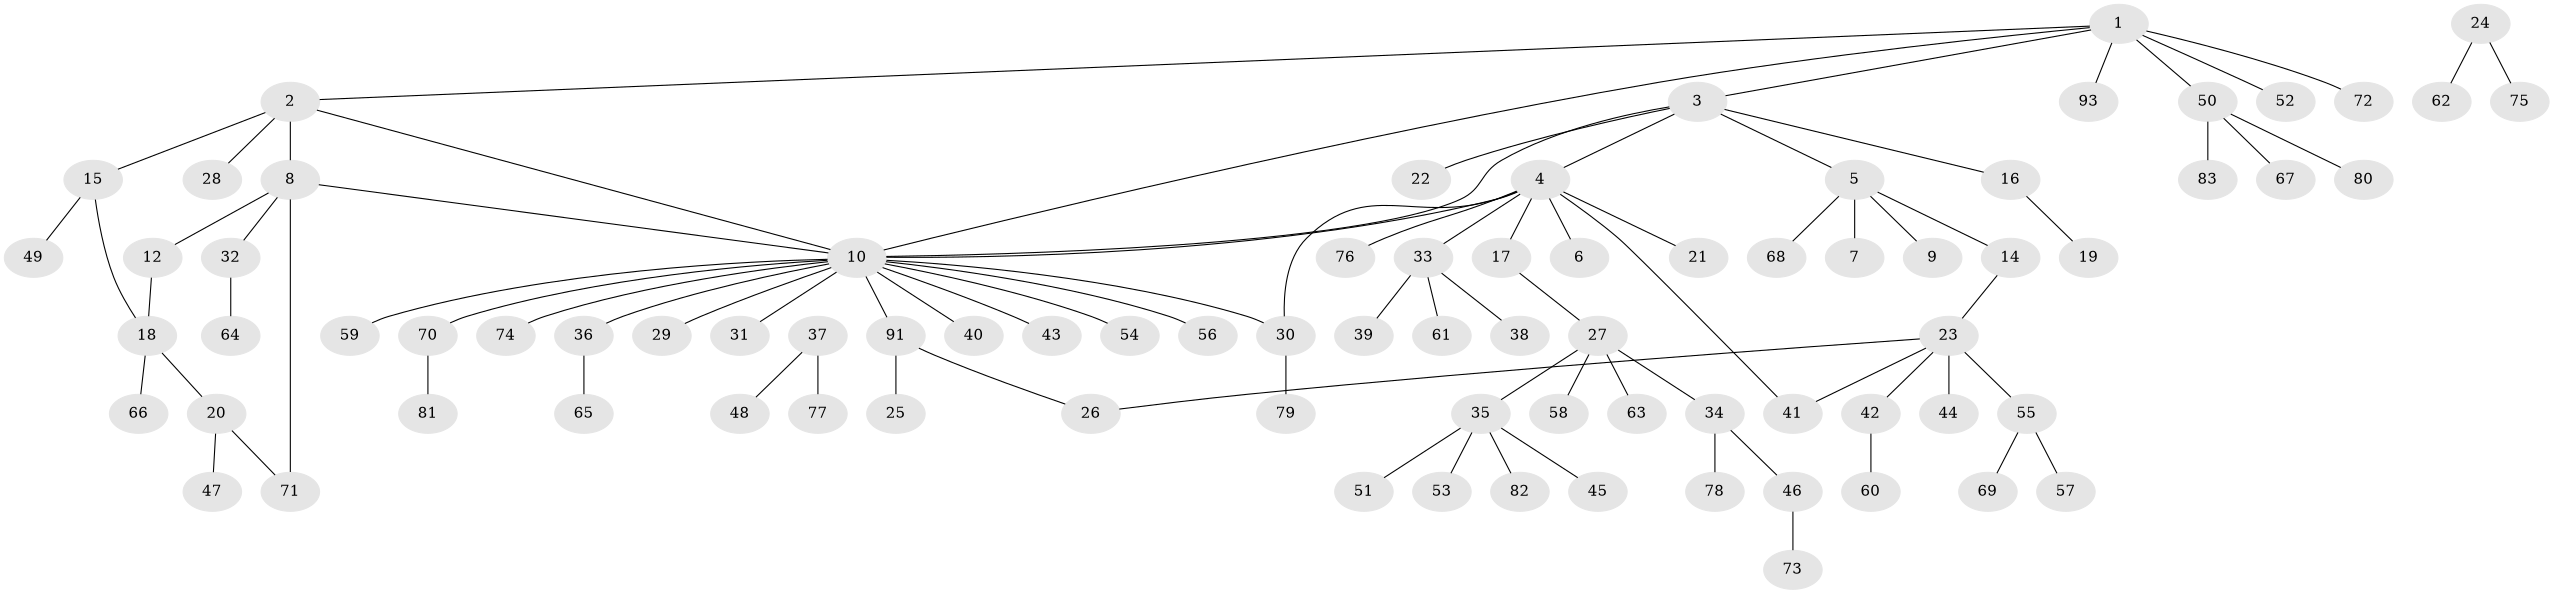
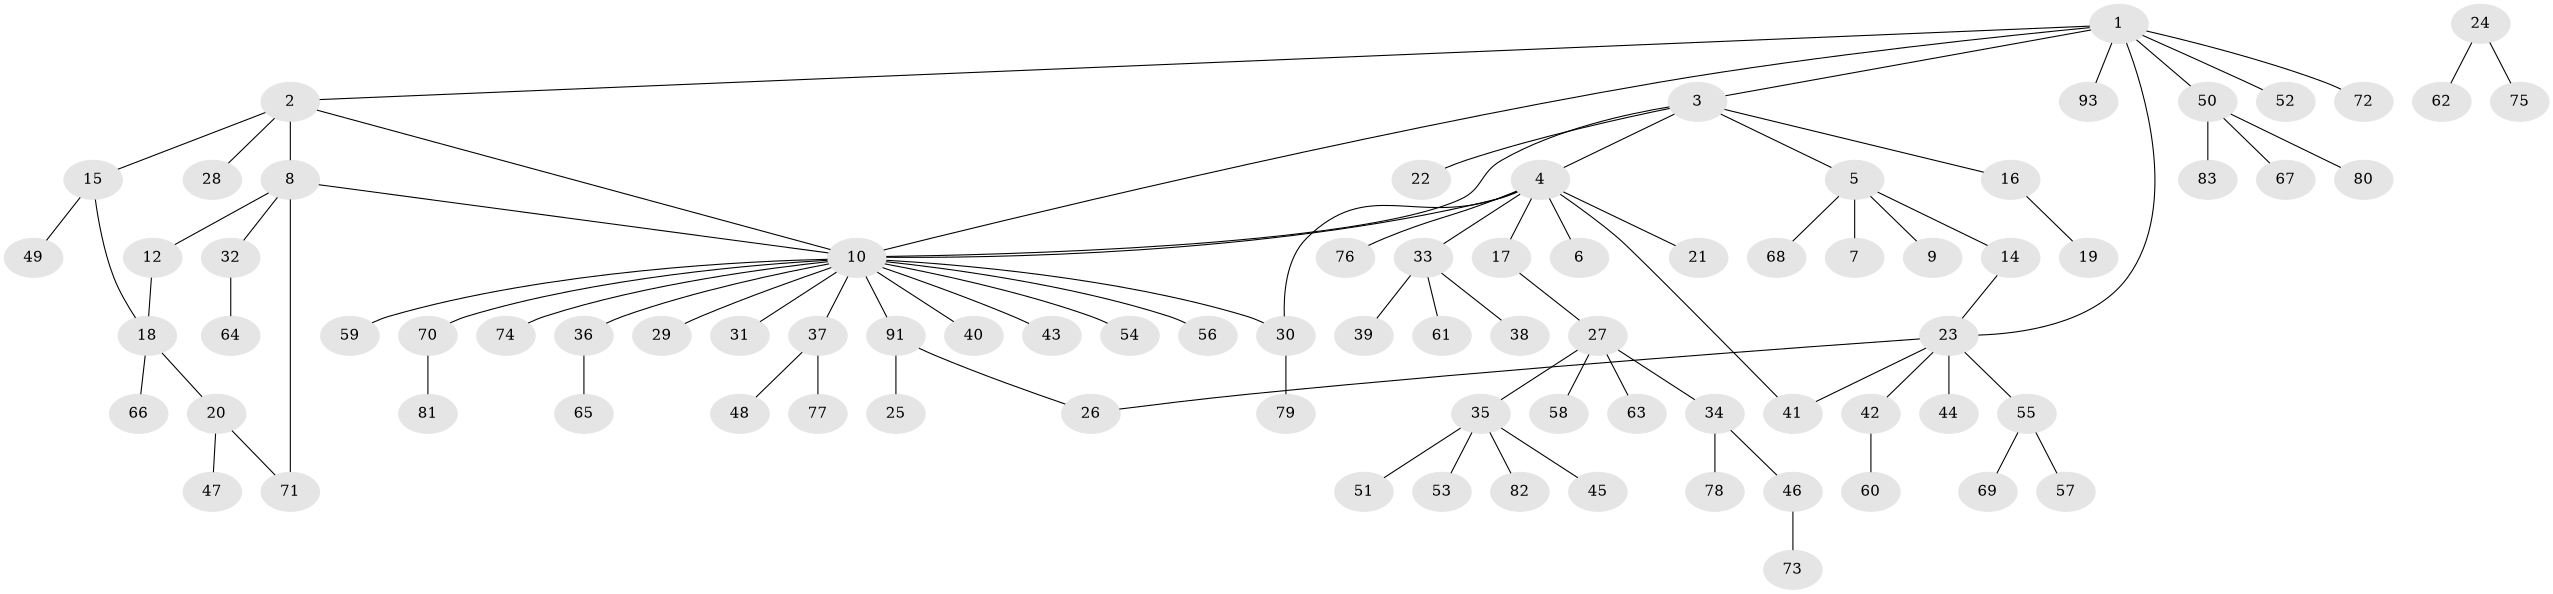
edge "1" -- "23": added
edge "10" -- "37": added
